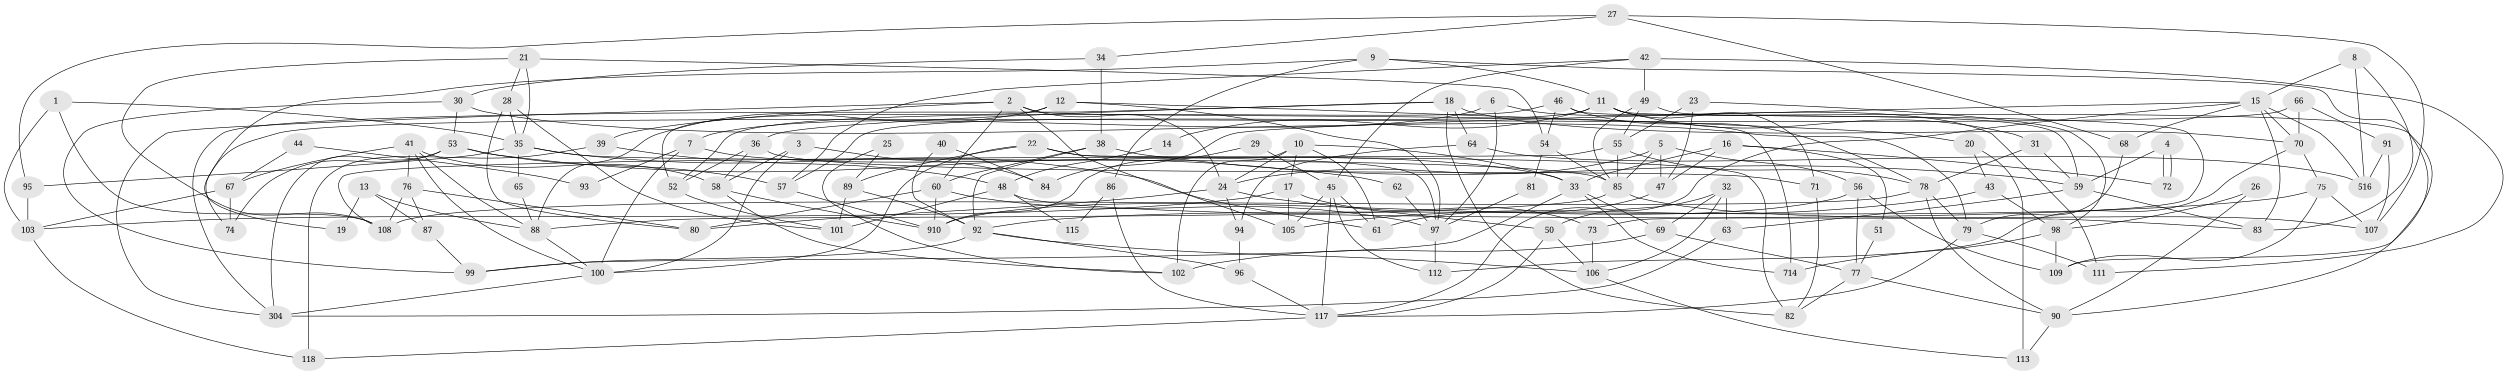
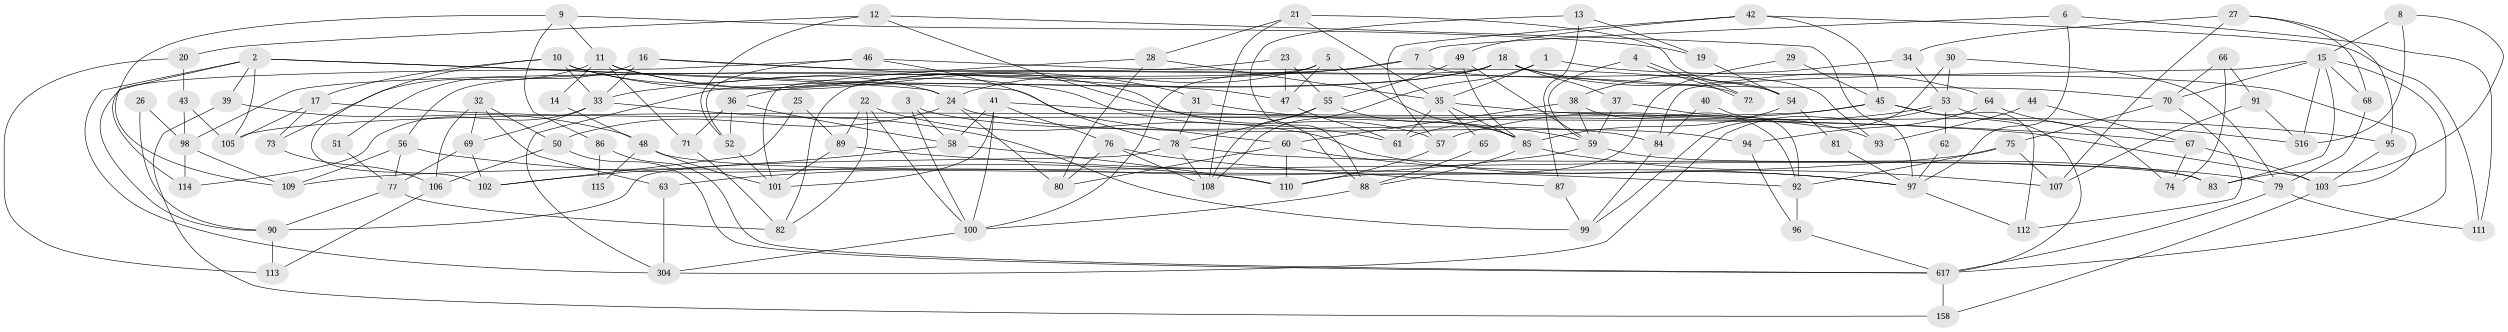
edge "34" -- "30": now "34" -- "53"
edge "19" -- "54": added
node "37": added
edge "41" -- "88": now "41" -- "101"
node "910": label "910" -> "110"
edge "92" -- "99": now "84" -- "99"
edge "92" -- "106": removed
node "714": label "714" -> "114"
node "117": label "117" -> "617"
node "118": label "118" -> "158"
